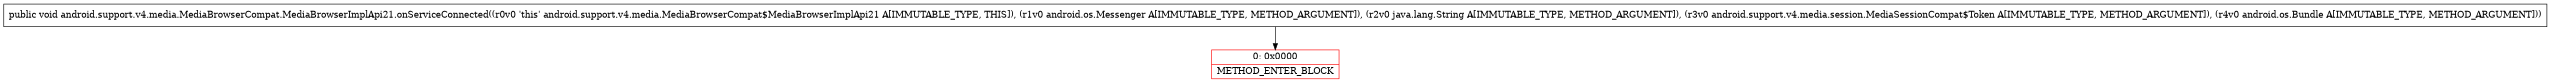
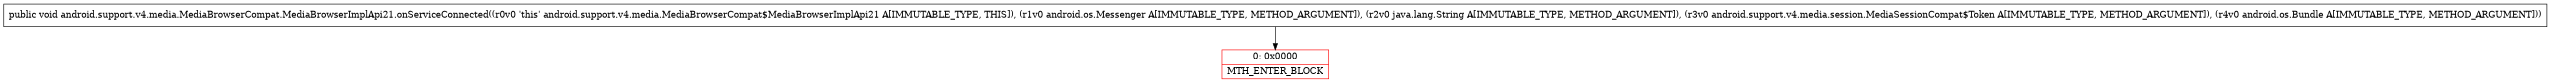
node "0: 0x0000": text "METHOD_ENTER_BLOCK" -> "MTH_ENTER_BLOCK"
